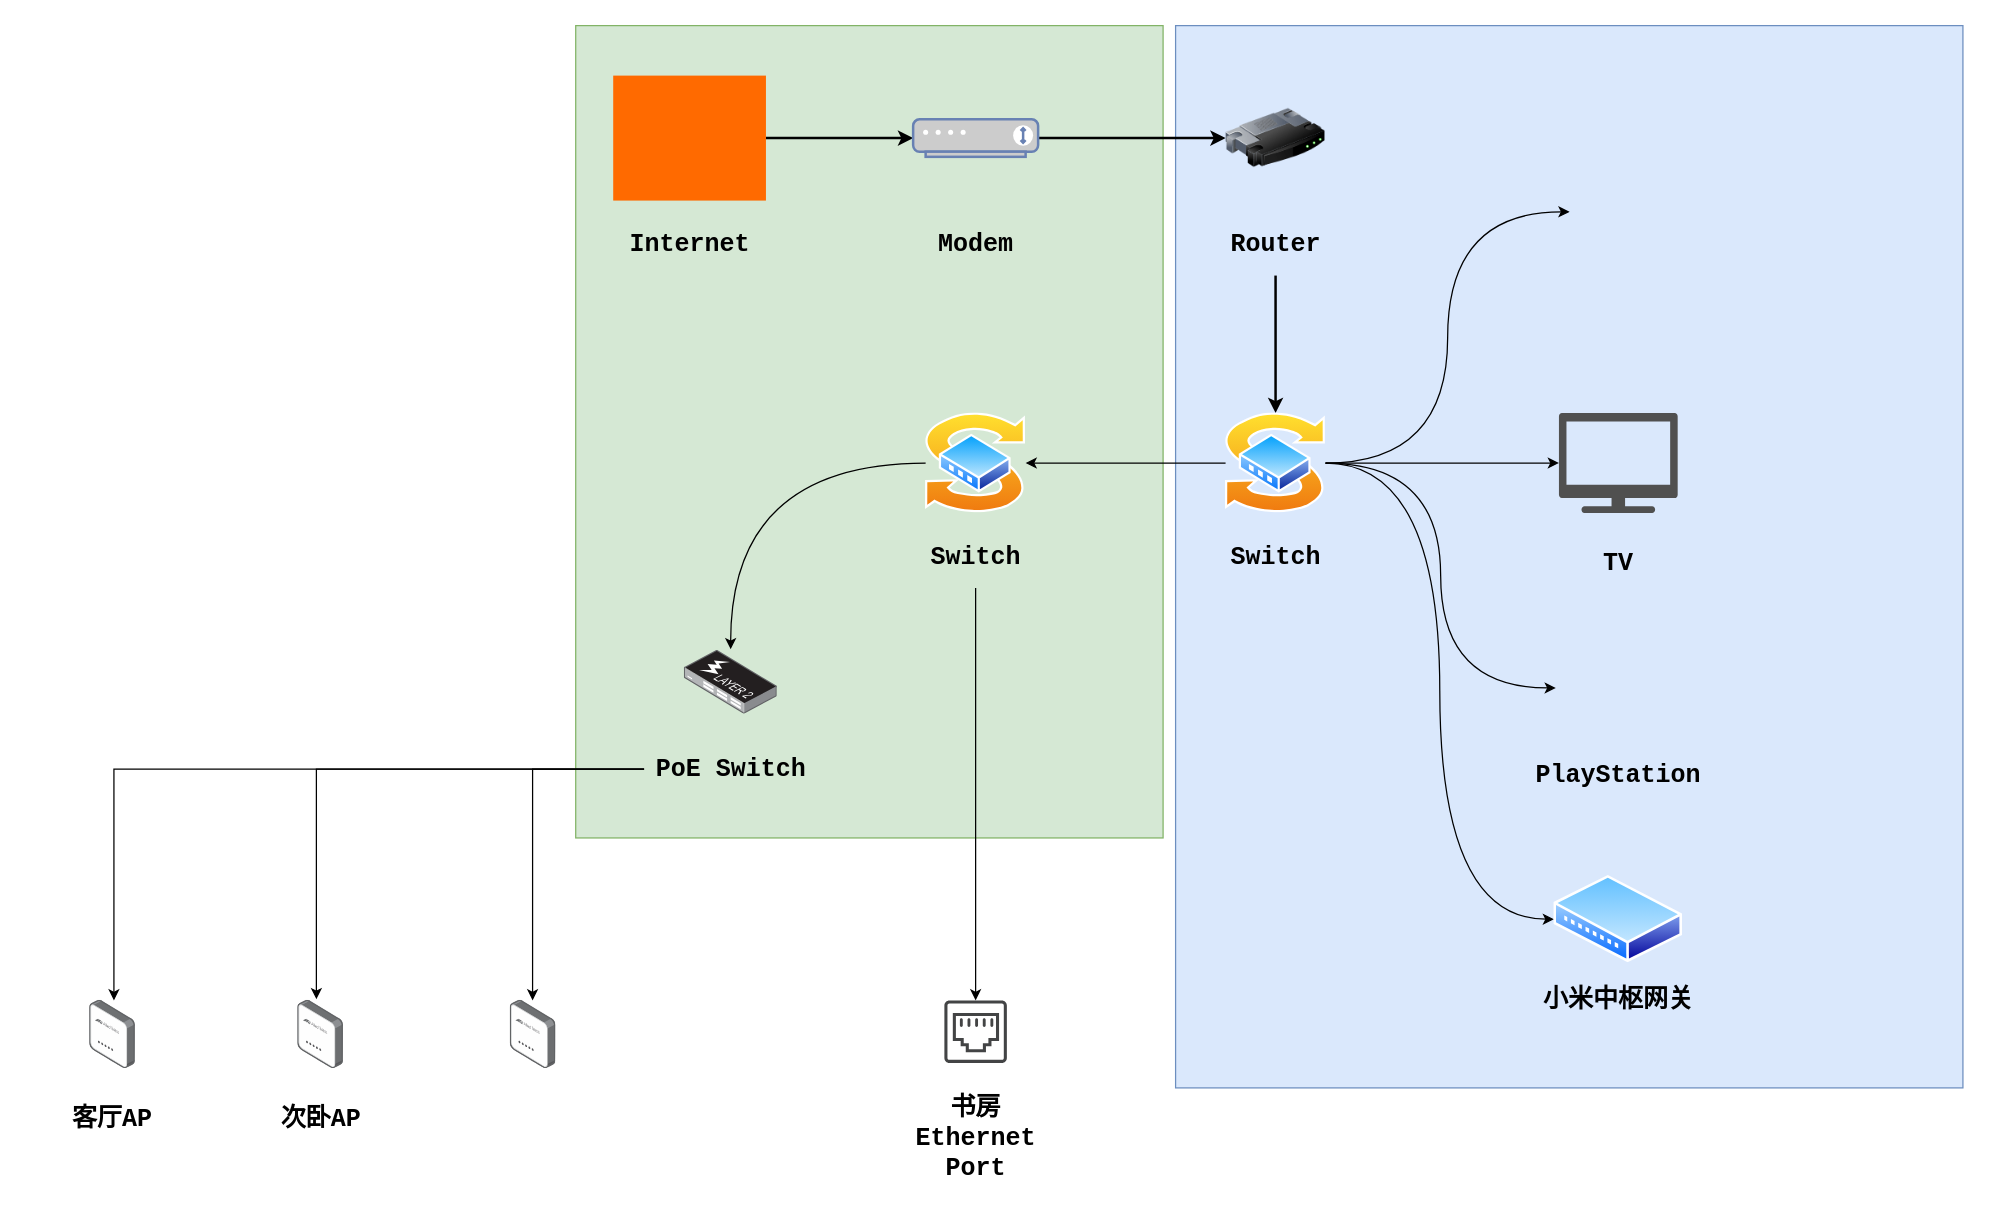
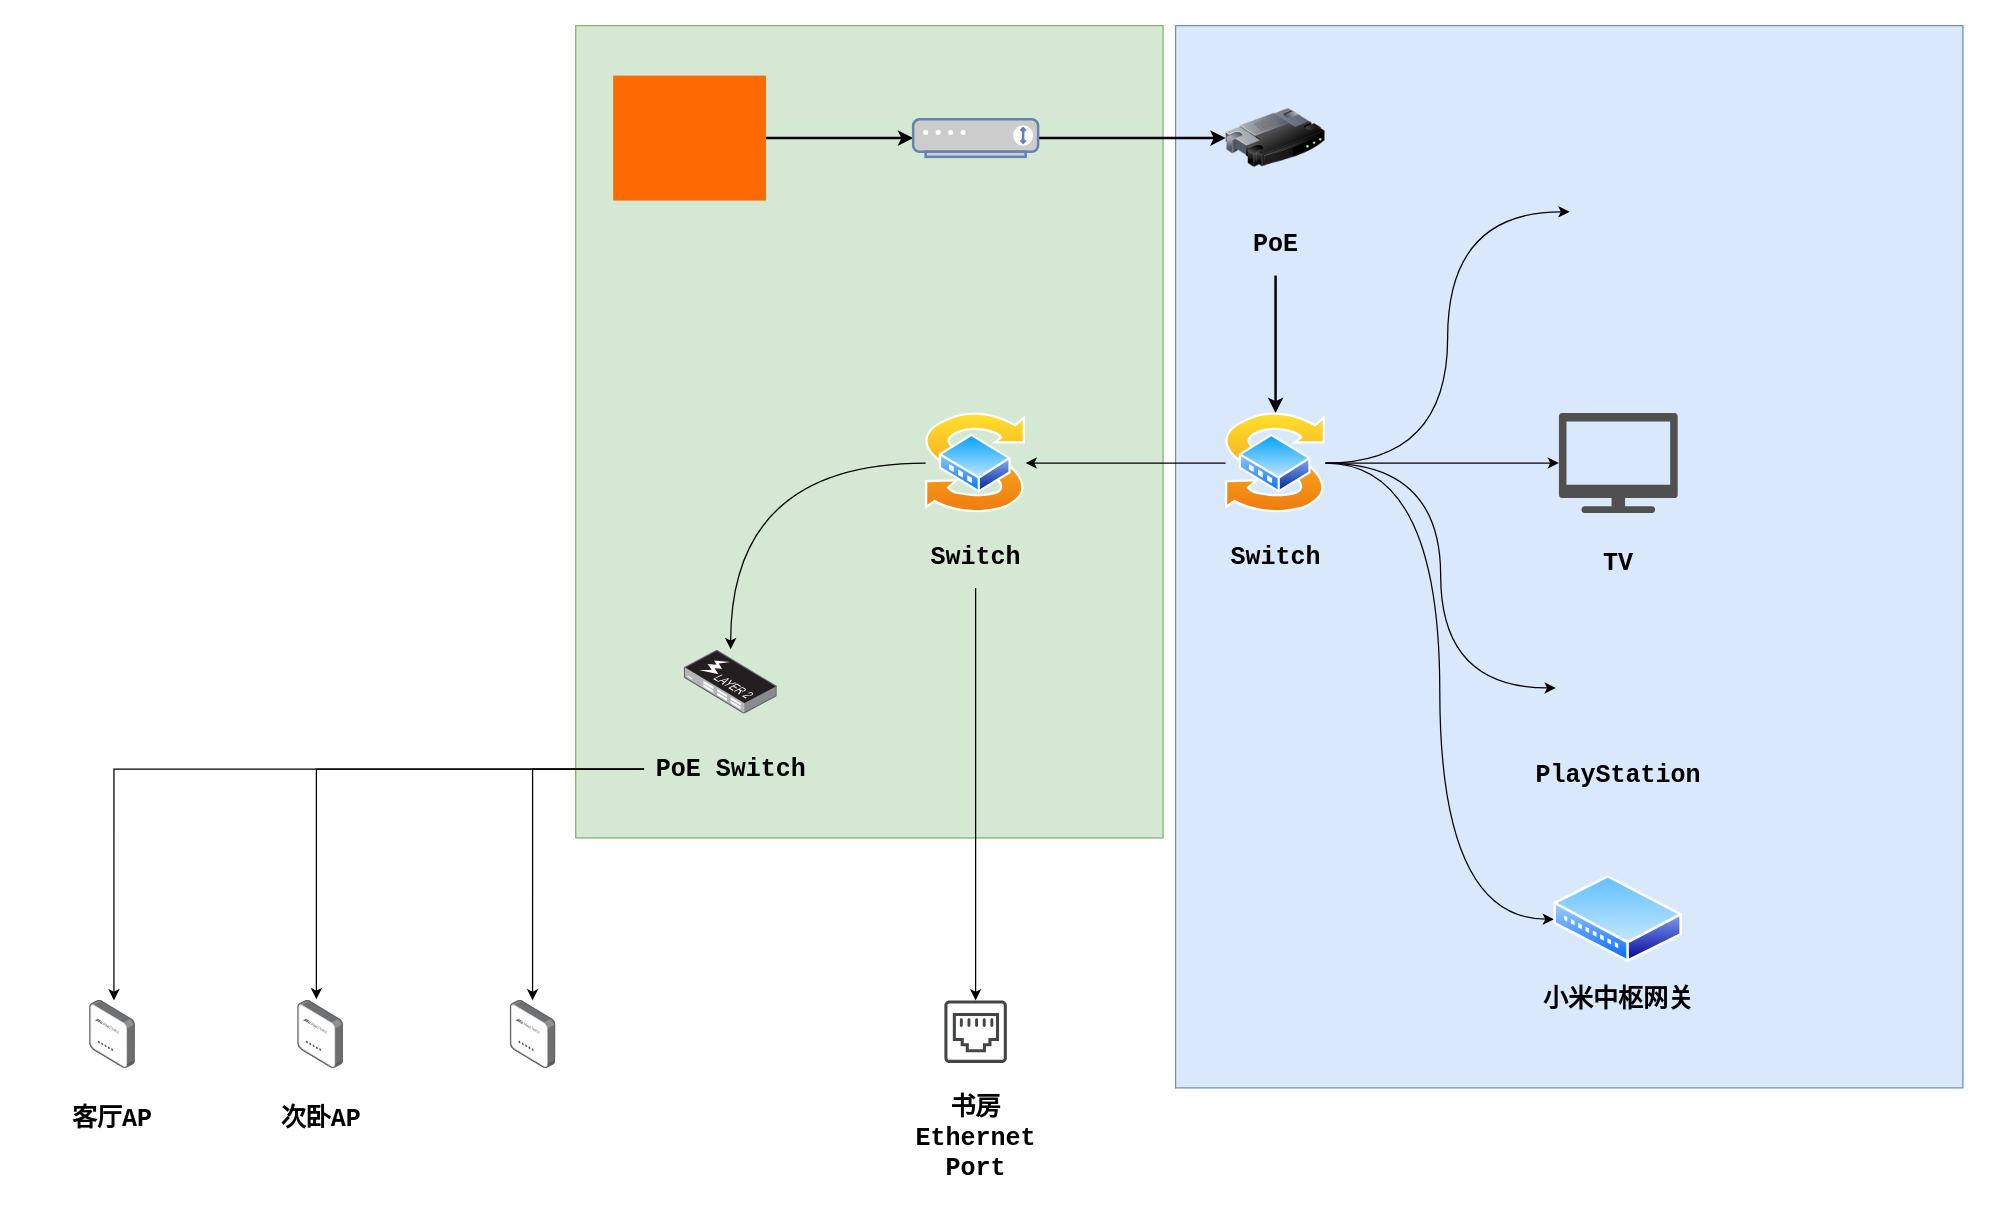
node "Internet": removed
node "Modem": removed
node "Router": label "Router" -> "PoE"
